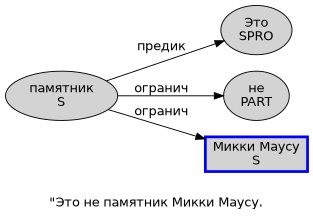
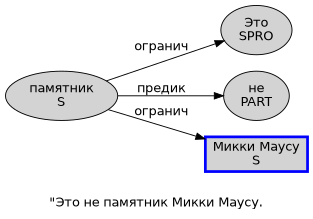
edge "памятник S" -> "Это SPRO": label "предик" -> "огранич"
edge "памятник S" -> "не PART": label "огранич" -> "предик"
